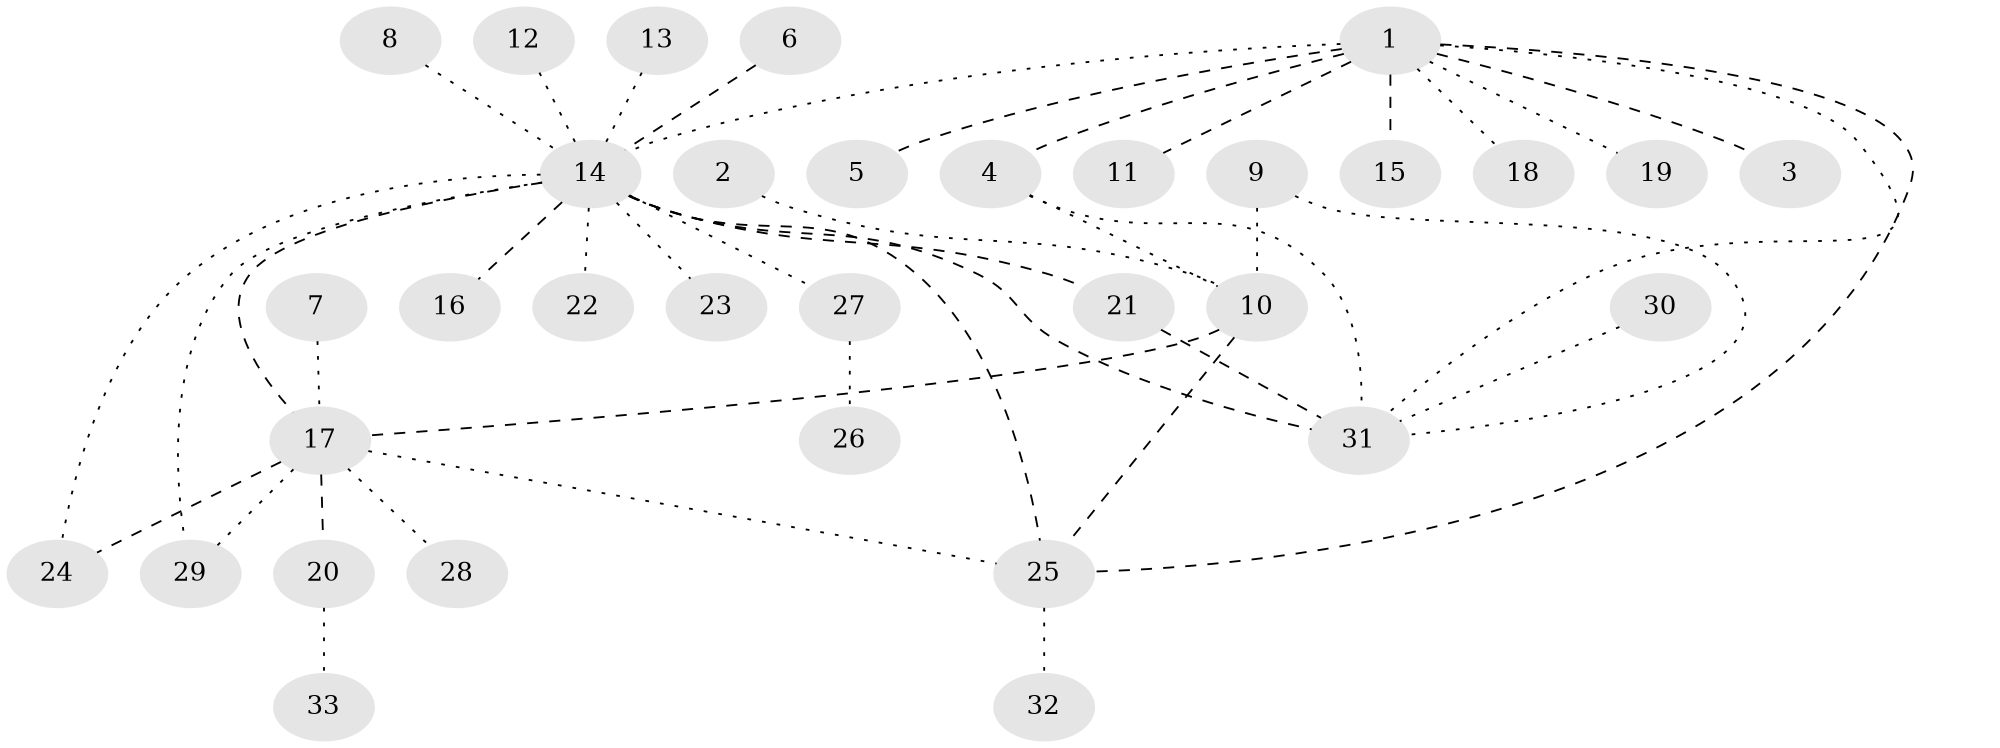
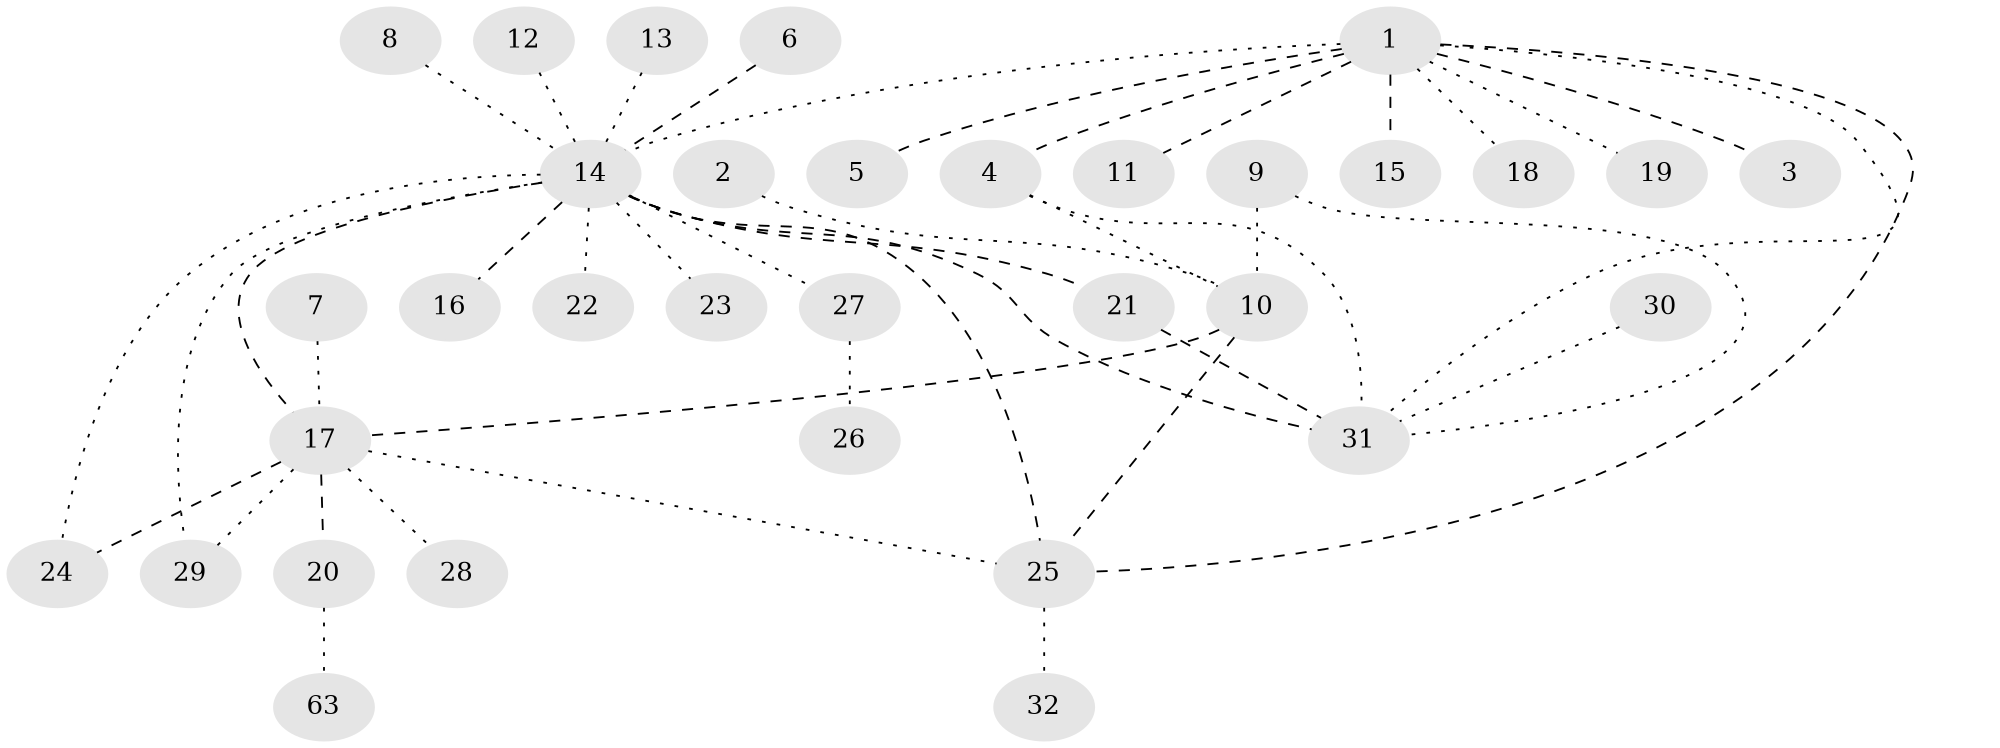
node "33": label "33" -> "63"
